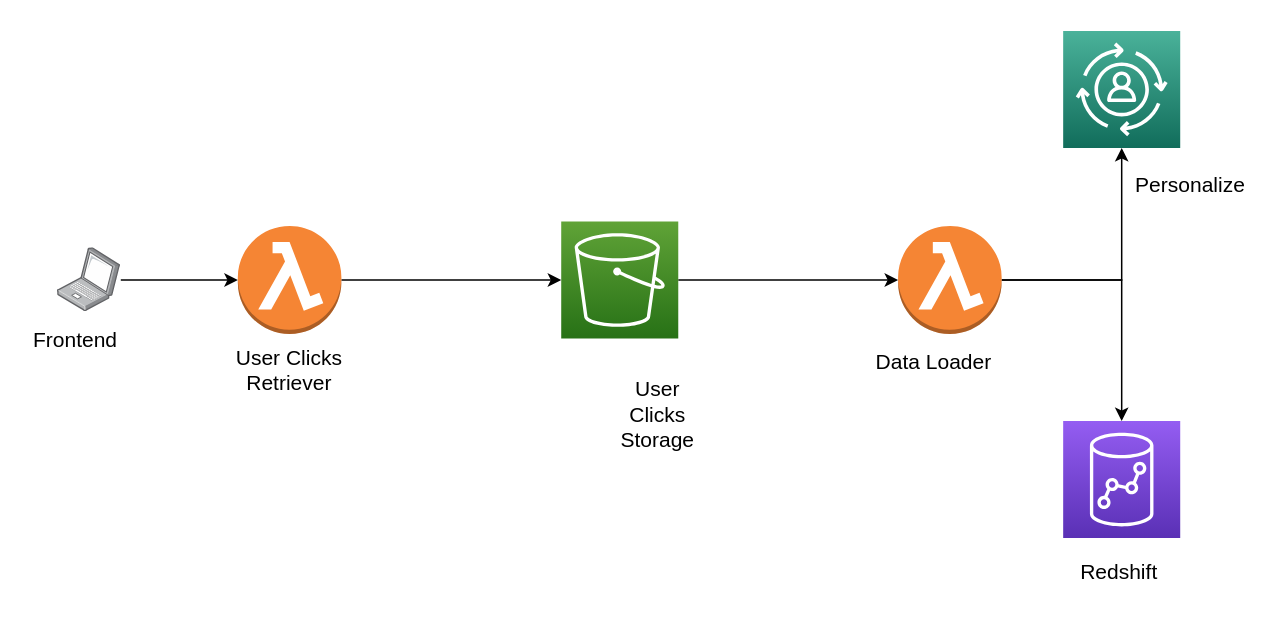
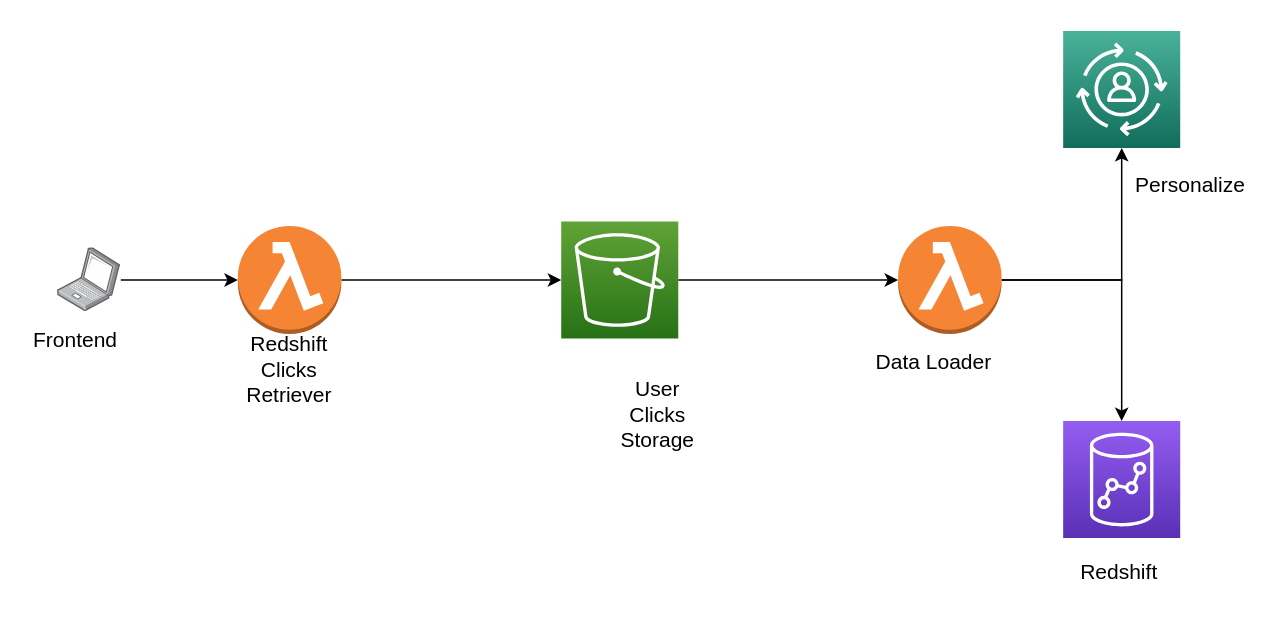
node "User Clicks Retriever": label "User Clicks Retriever" -> "Redshift Clicks Retriever"
